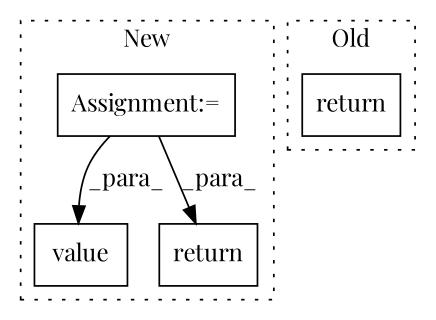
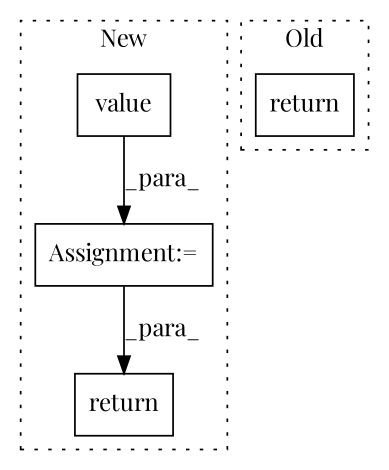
edge "Assignment:=" -> "value": reversed
